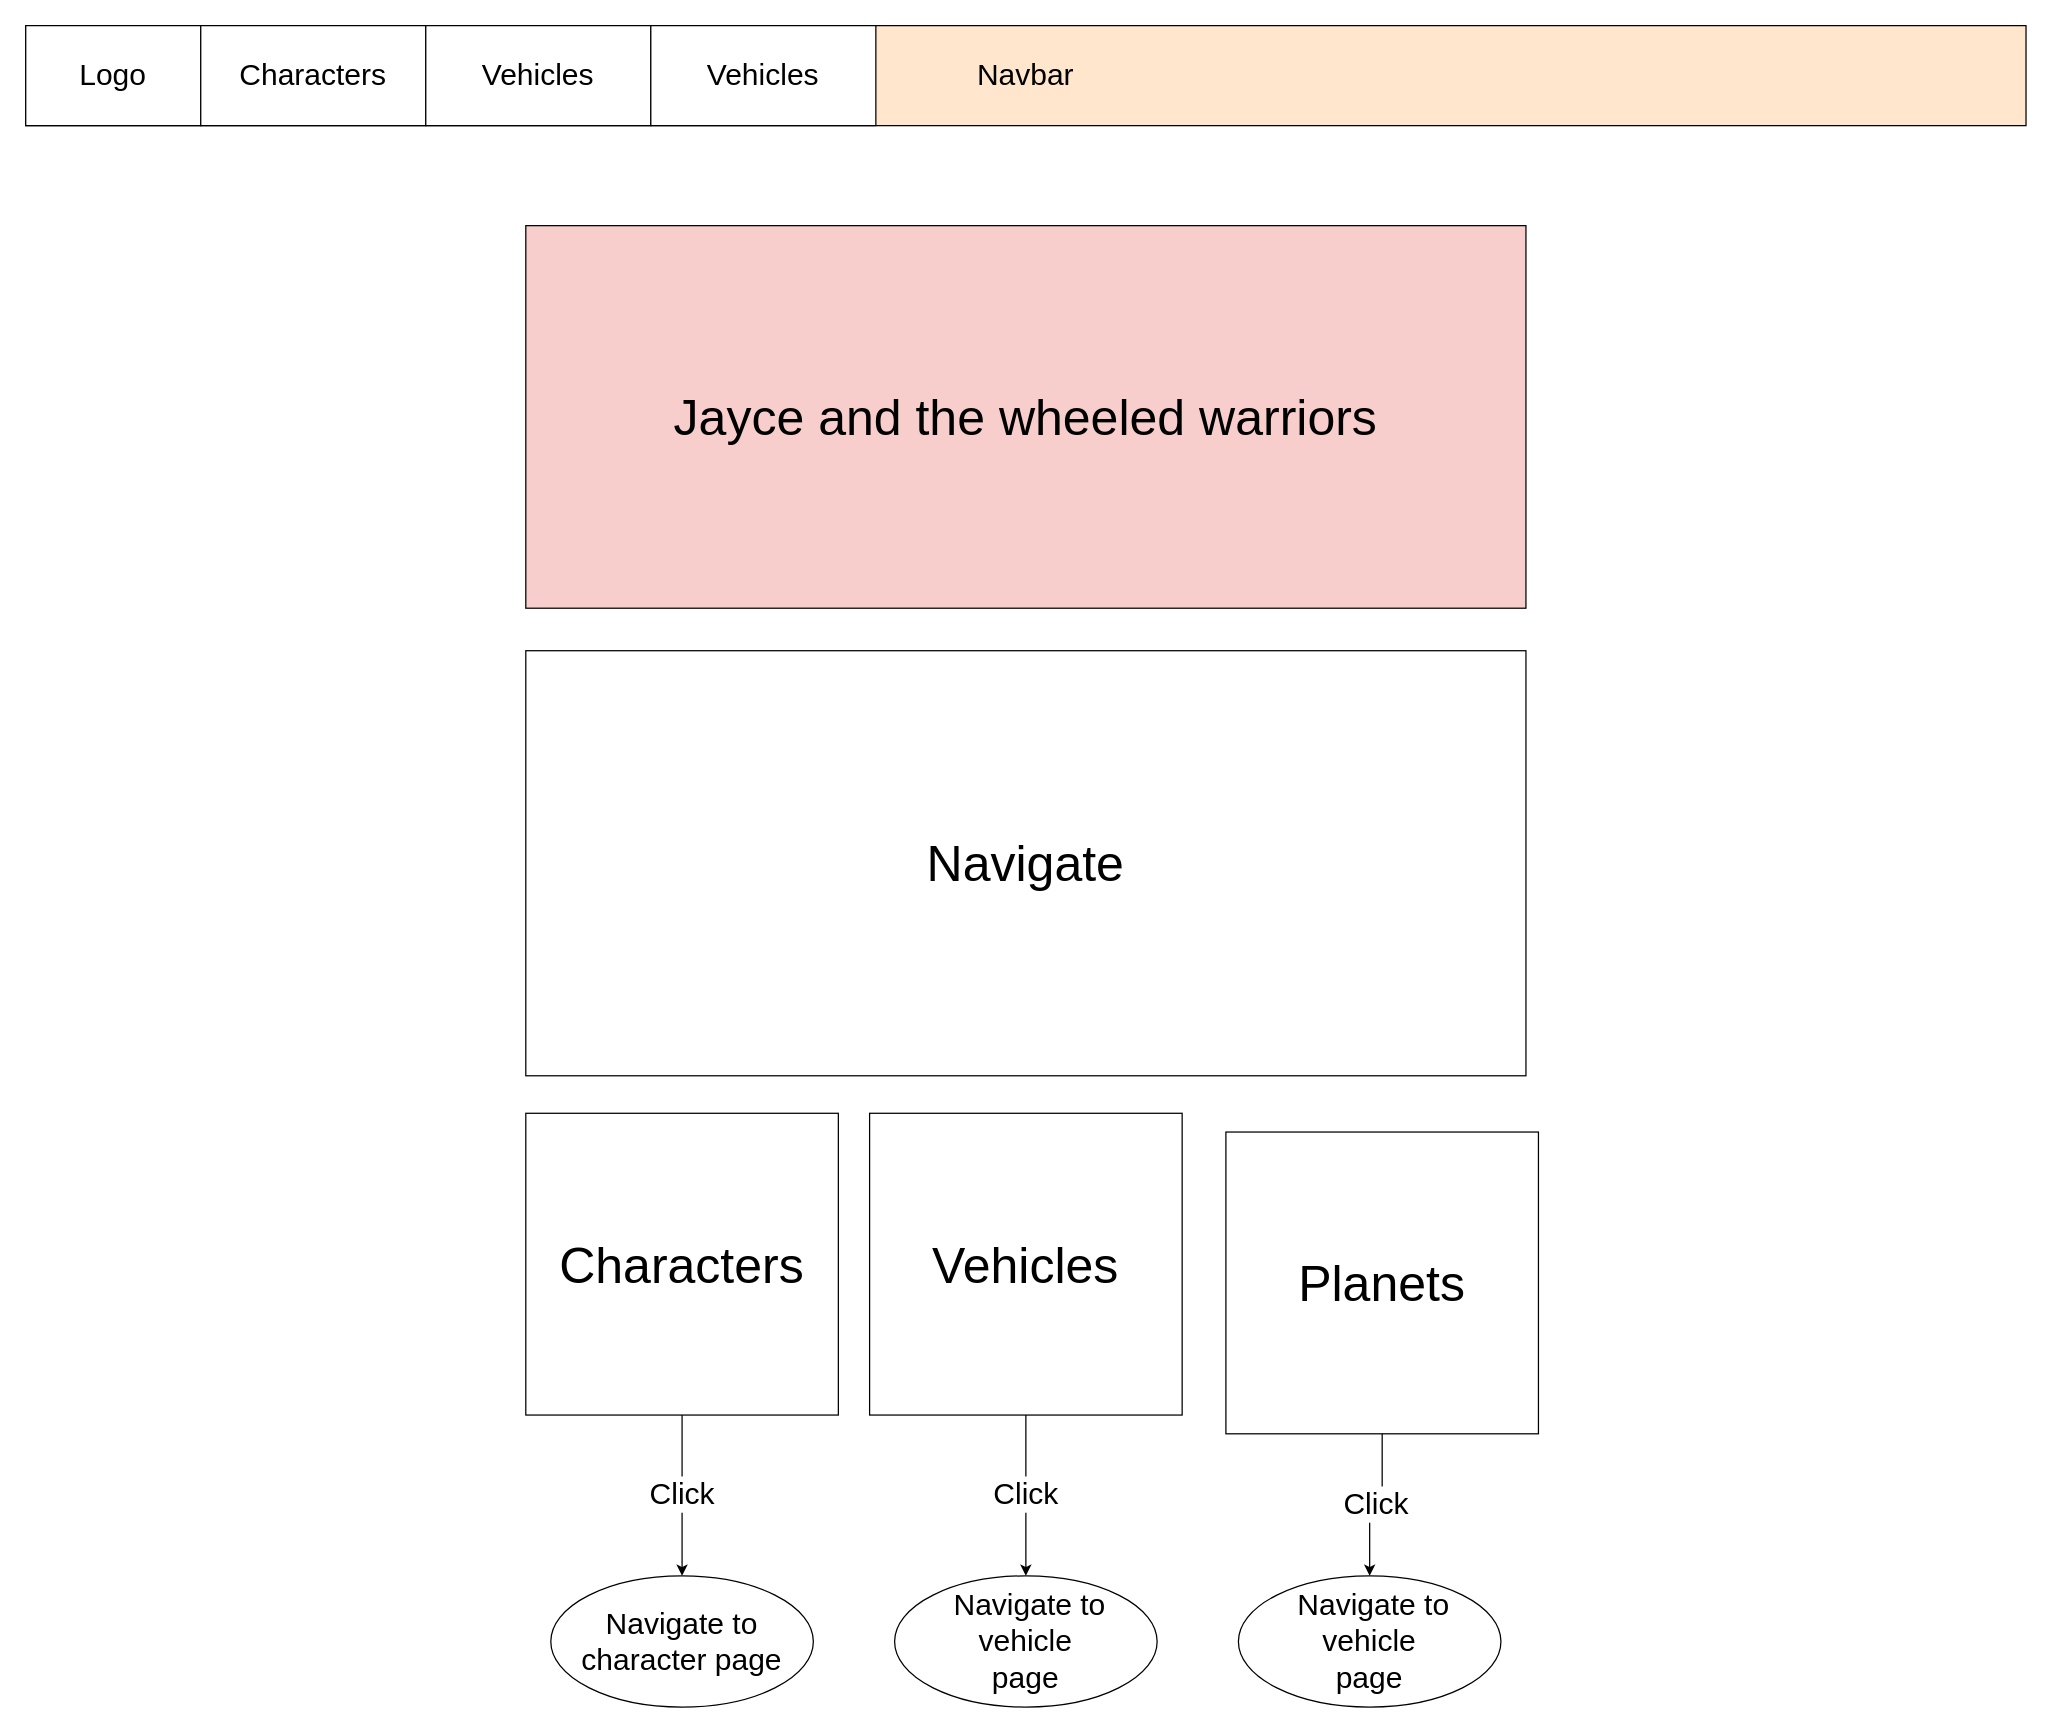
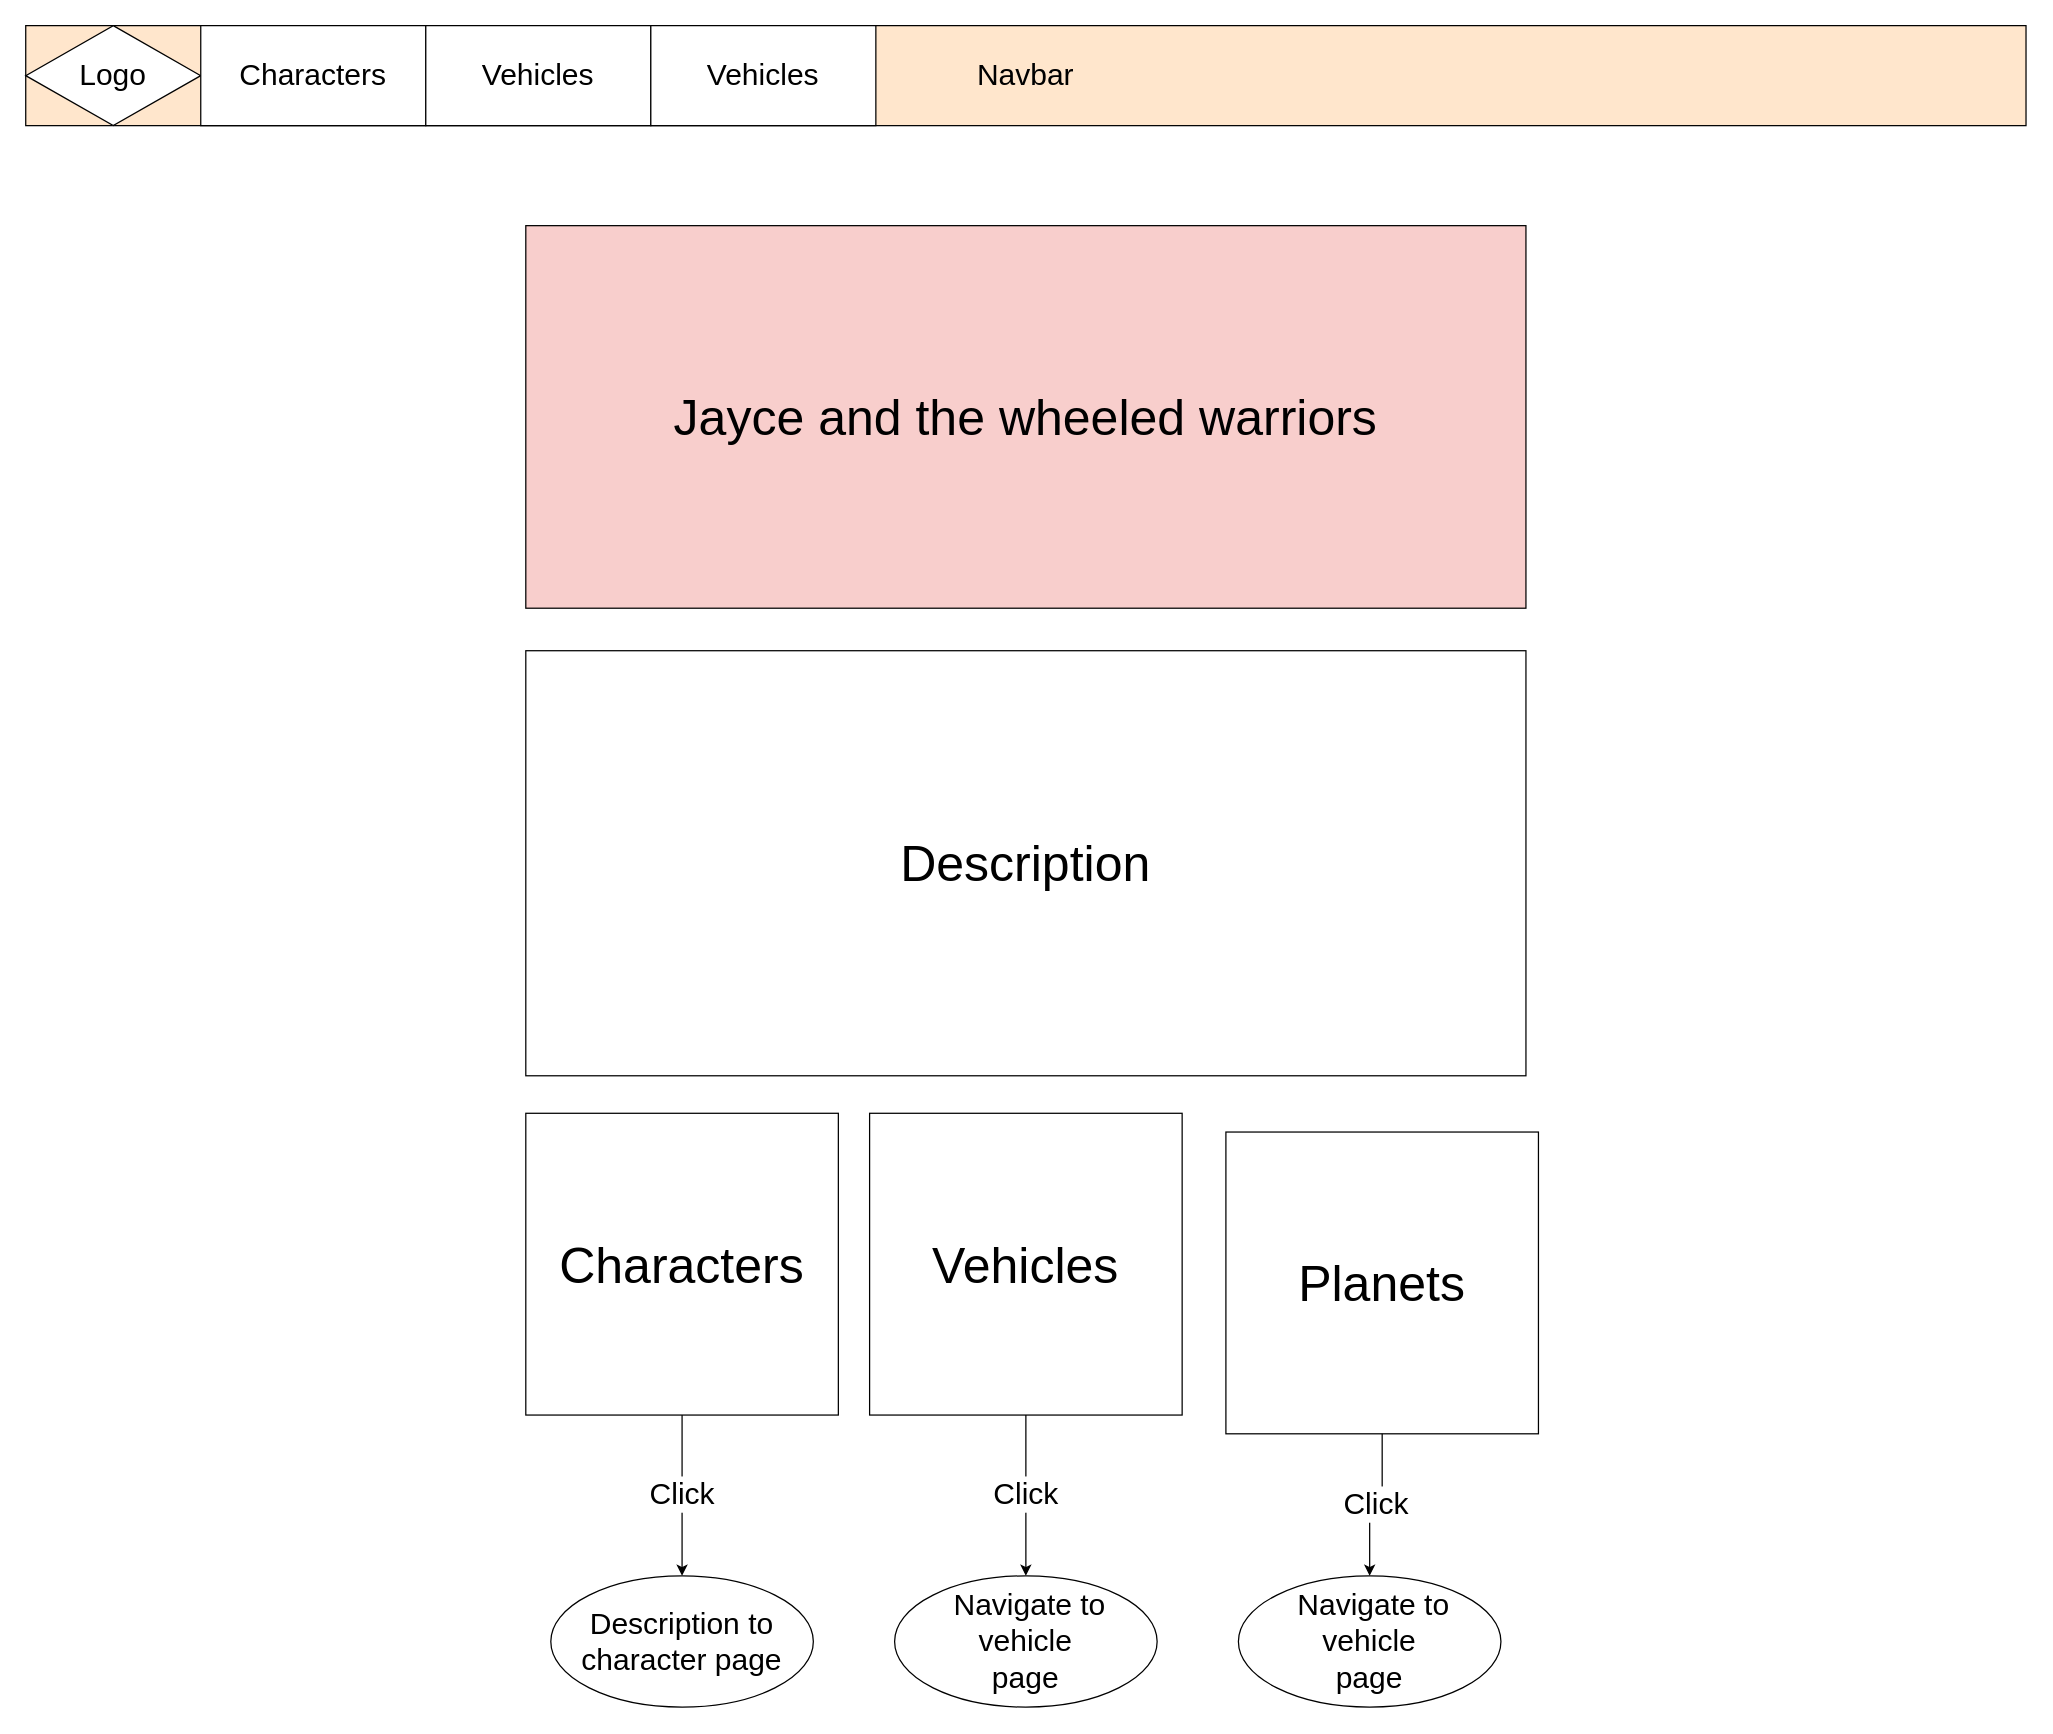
node "Logo": shape rectangle -> diamond
node "Navigate": label "Navigate" -> "Description"
node "Navigate to character page": label "Navigate to character page" -> "Description to character page"
